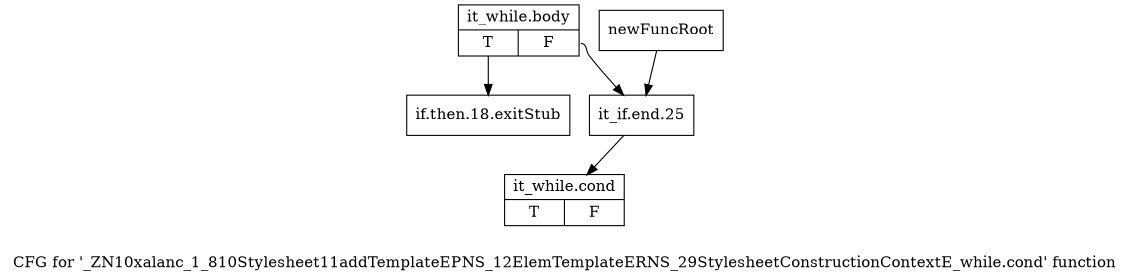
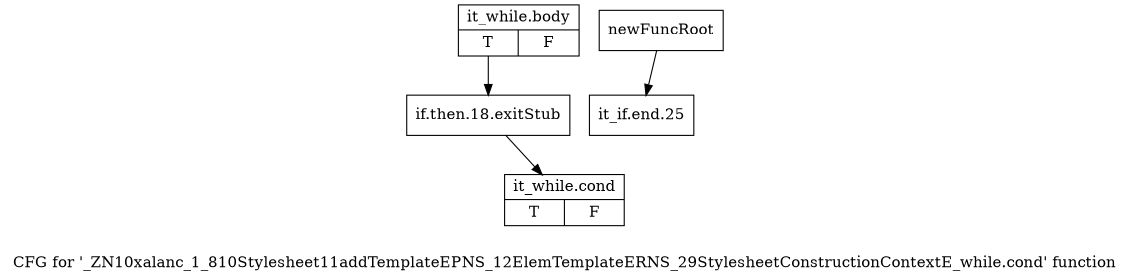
edge "it_while.body" -> "it_if.end.25": removed
edge "it_if.end.25" -> "it_while.cond": now "if.then.18.exitStub" -> "it_while.cond"
